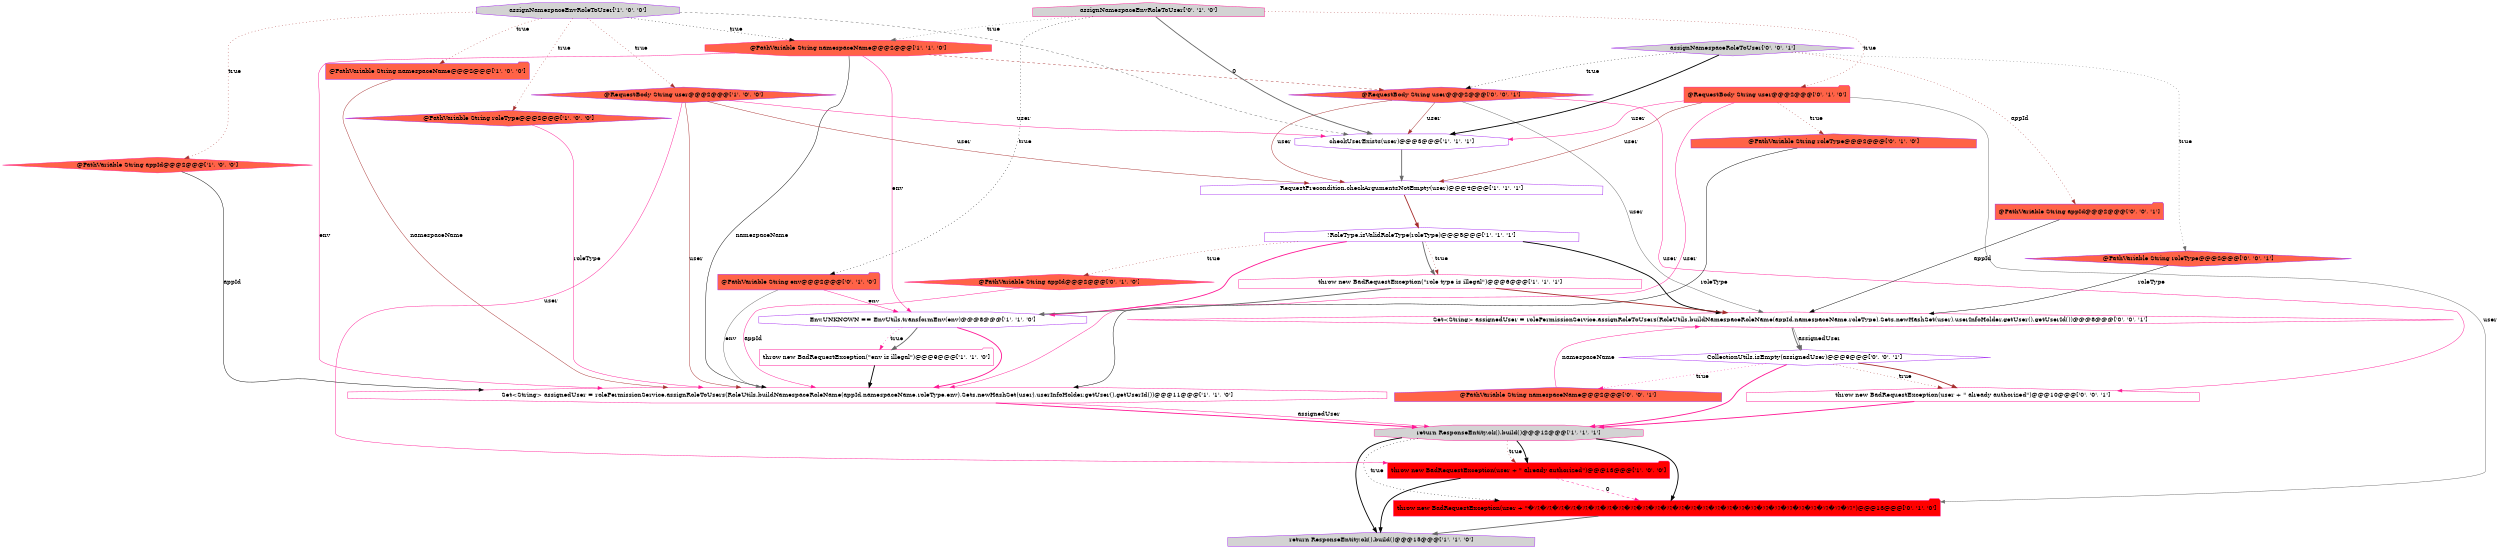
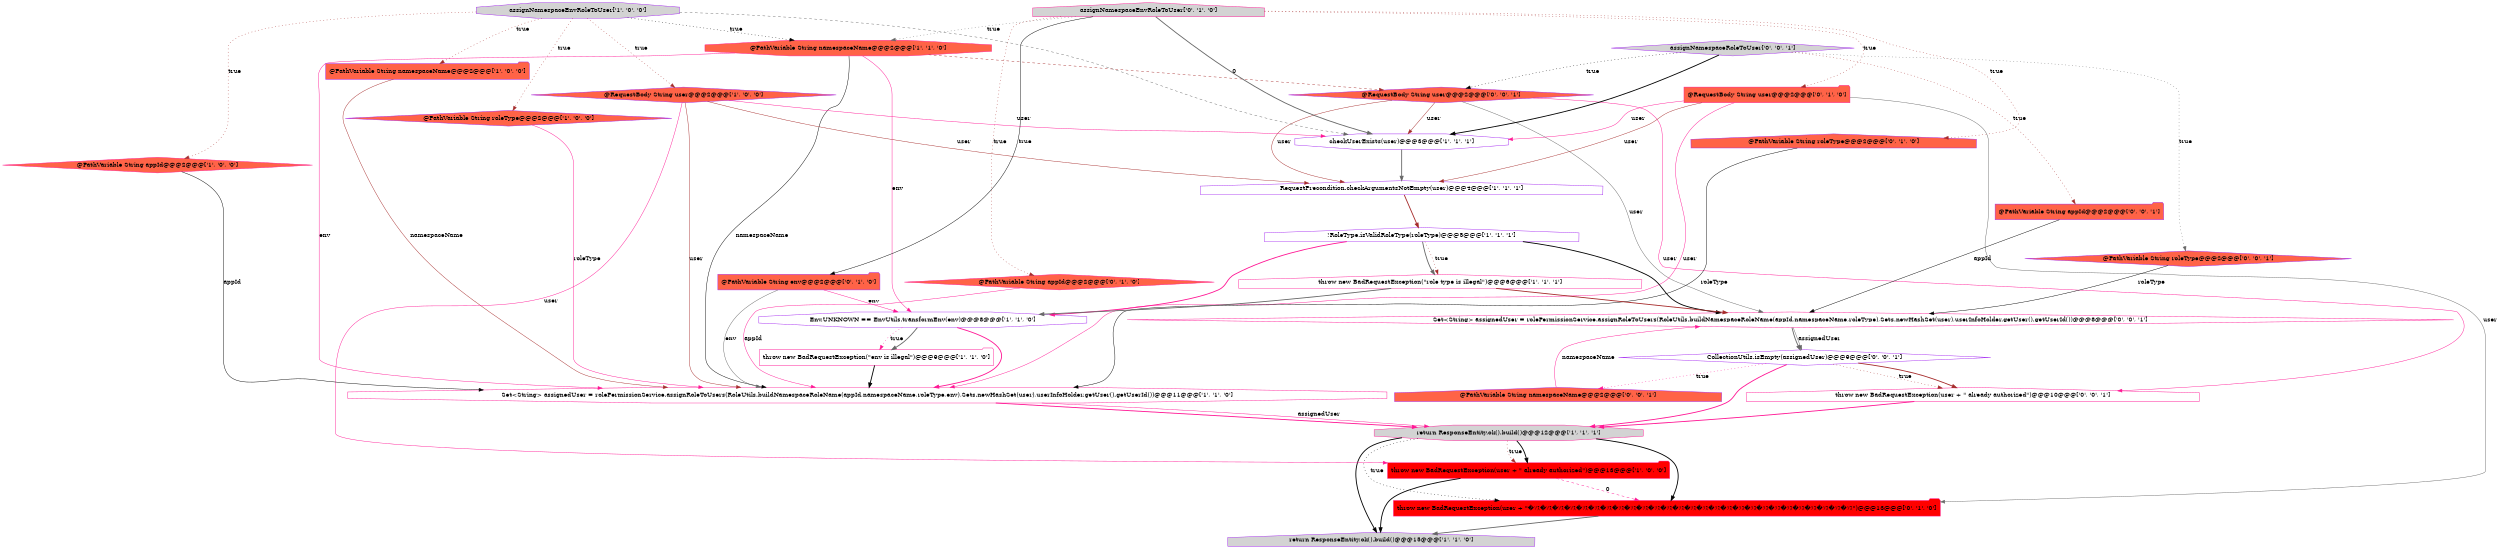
edge "@RequestBody String user@@@2@@@['0', '1', '0']" -> "@PathVariable String roleType@@@2@@@['0', '1', '0']": now "assignNamespaceEnvRoleToUser['0', '1', '0']" -> "@PathVariable String roleType@@@2@@@['0', '1', '0']"
edge "assignNamespaceRoleToUser['0', '0', '1']" -> "@PathVariable String appId@@@2@@@['0', '0', '1']": label "appId" -> "true"
edge "assignNamespaceEnvRoleToUser['0', '1', '0']" -> "@PathVariable String env@@@2@@@['0', '1', '0']": style dotted -> solid
edge "!RoleType.isValidRoleType(roleType)@@@5@@@['1', '1', '1']" -> "@PathVariable String appId@@@2@@@['0', '1', '0']": now "assignNamespaceEnvRoleToUser['0', '1', '0']" -> "@PathVariable String appId@@@2@@@['0', '1', '0']"
